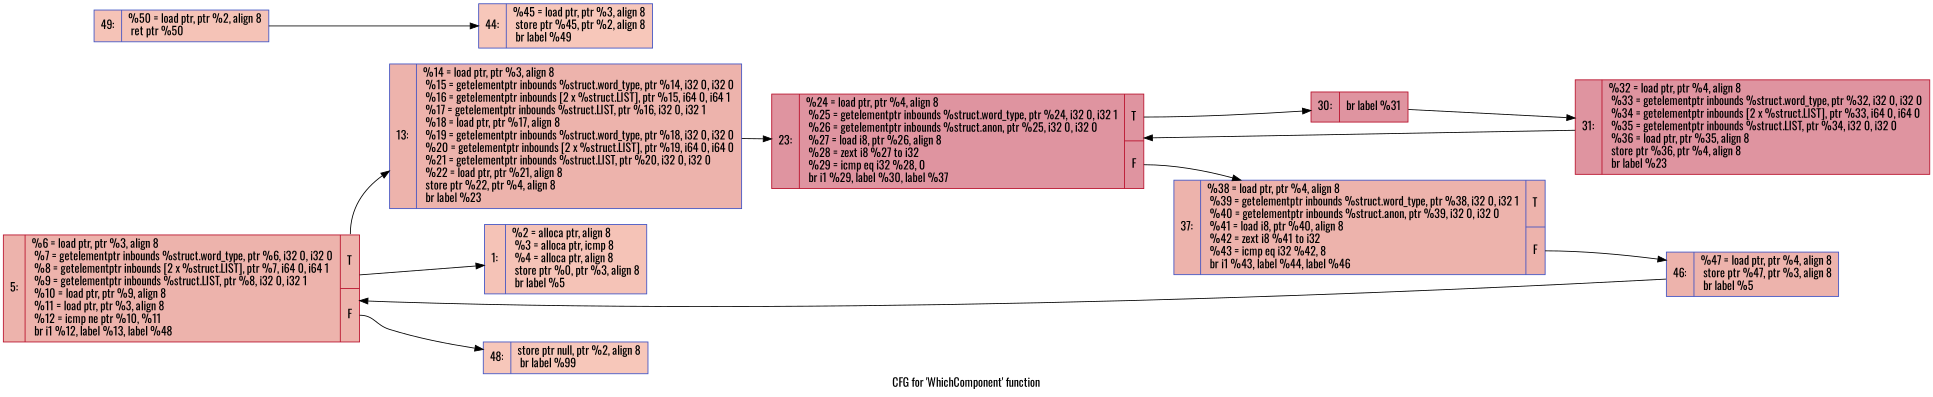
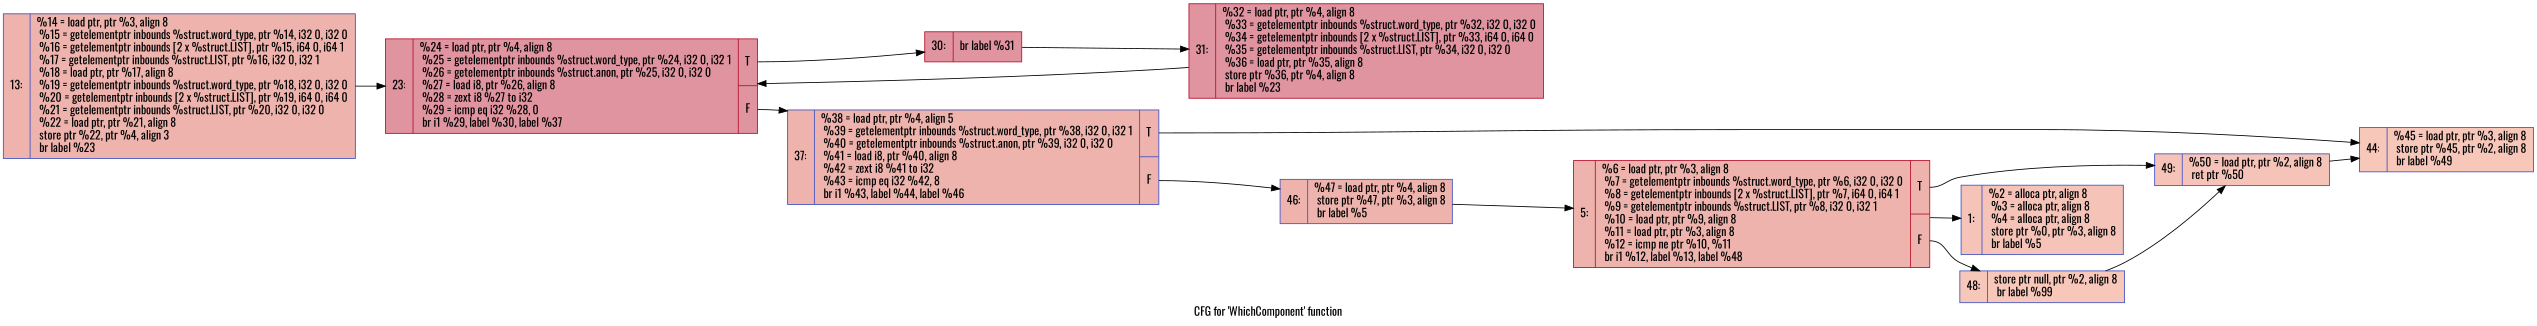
edge "37:" -> "44:": added
node "13:": text "store ptr %22, ptr %4, align 8" -> "store ptr %22, ptr %4, align 3"
node "37:": text "%38 = load ptr, ptr %4, align 8" -> "%38 = load ptr, ptr %4, align 5"
edge "5:" -> "13:": now "5:" -> "49:"
edge "48:" -> "49:": added
node "1:": text "%3 = alloca ptr, icmp 8" -> "%3 = alloca ptr, align 8"
